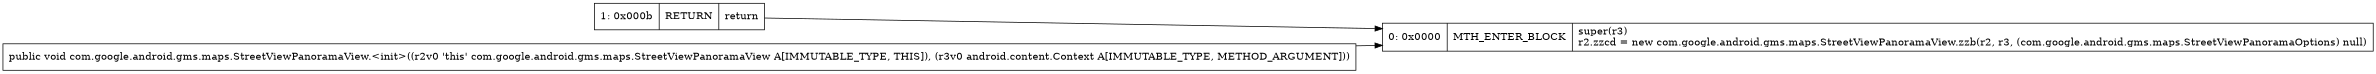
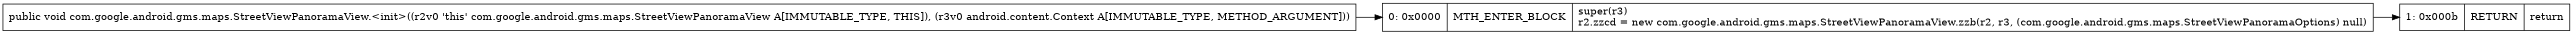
edge "1: 0x000b" -> "0: 0x0000": reversed
